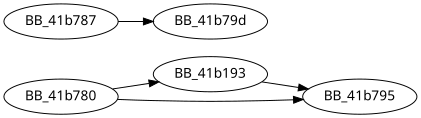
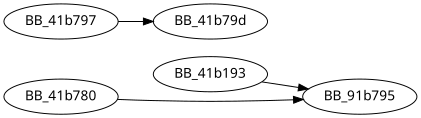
node "BB_41b787": label "BB_41b787" -> "BB_41b797"
edge "BB_41b780" -> "BB_41b193": removed
node "BB_41b795": label "BB_41b795" -> "BB_91b795"
